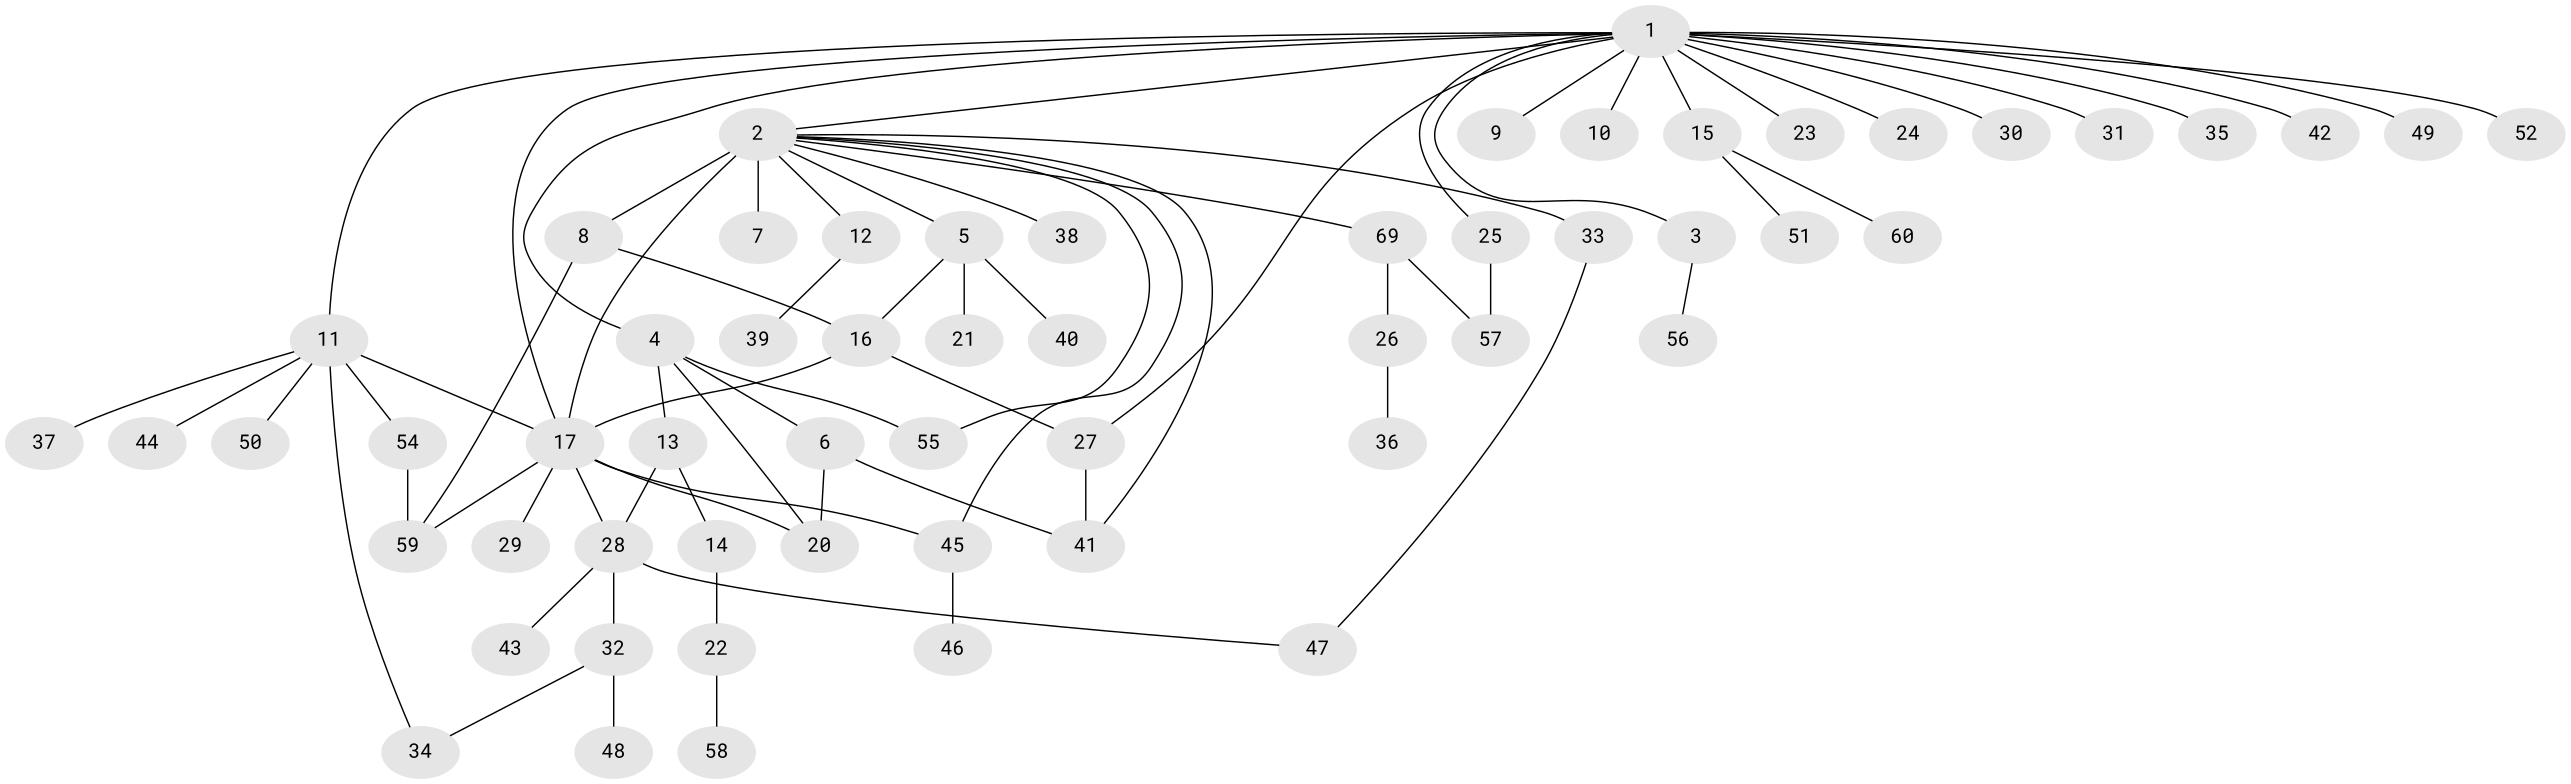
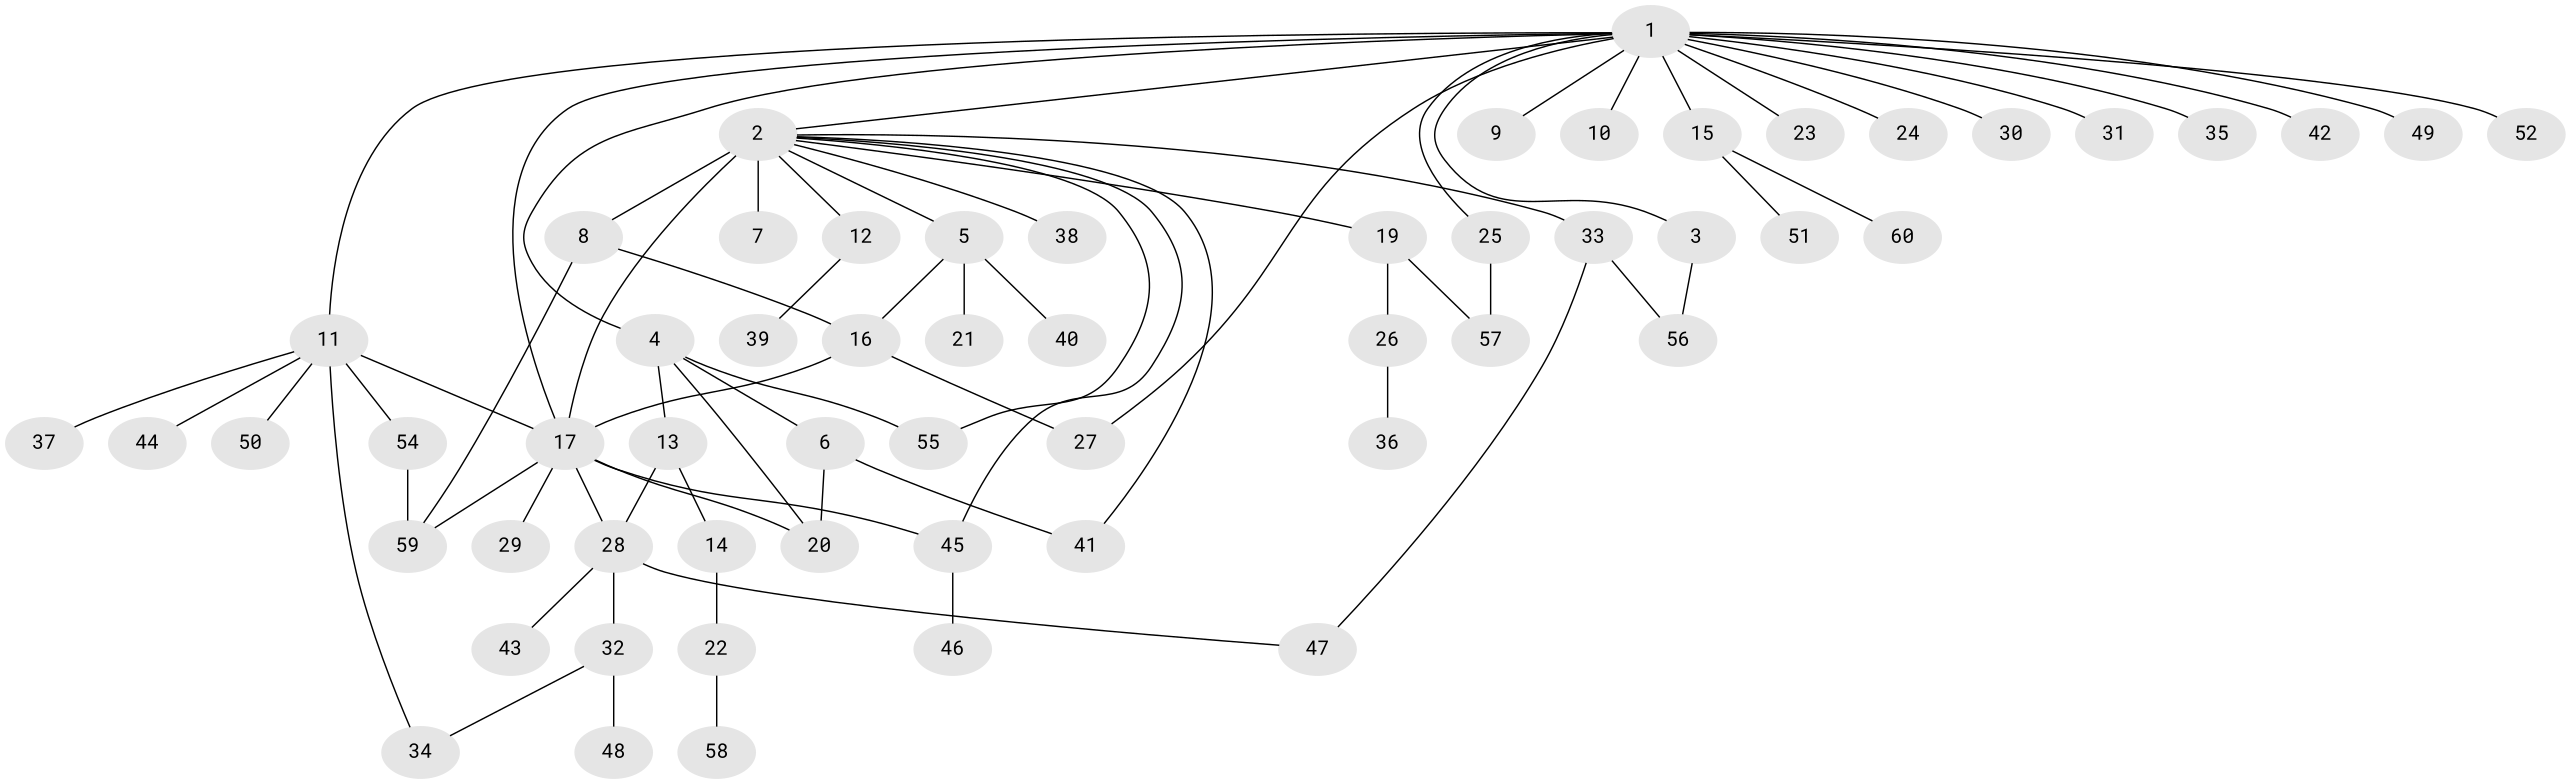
node "69": label "69" -> "19"
edge "33" -- "56": added
edge "27" -- "41": removed
